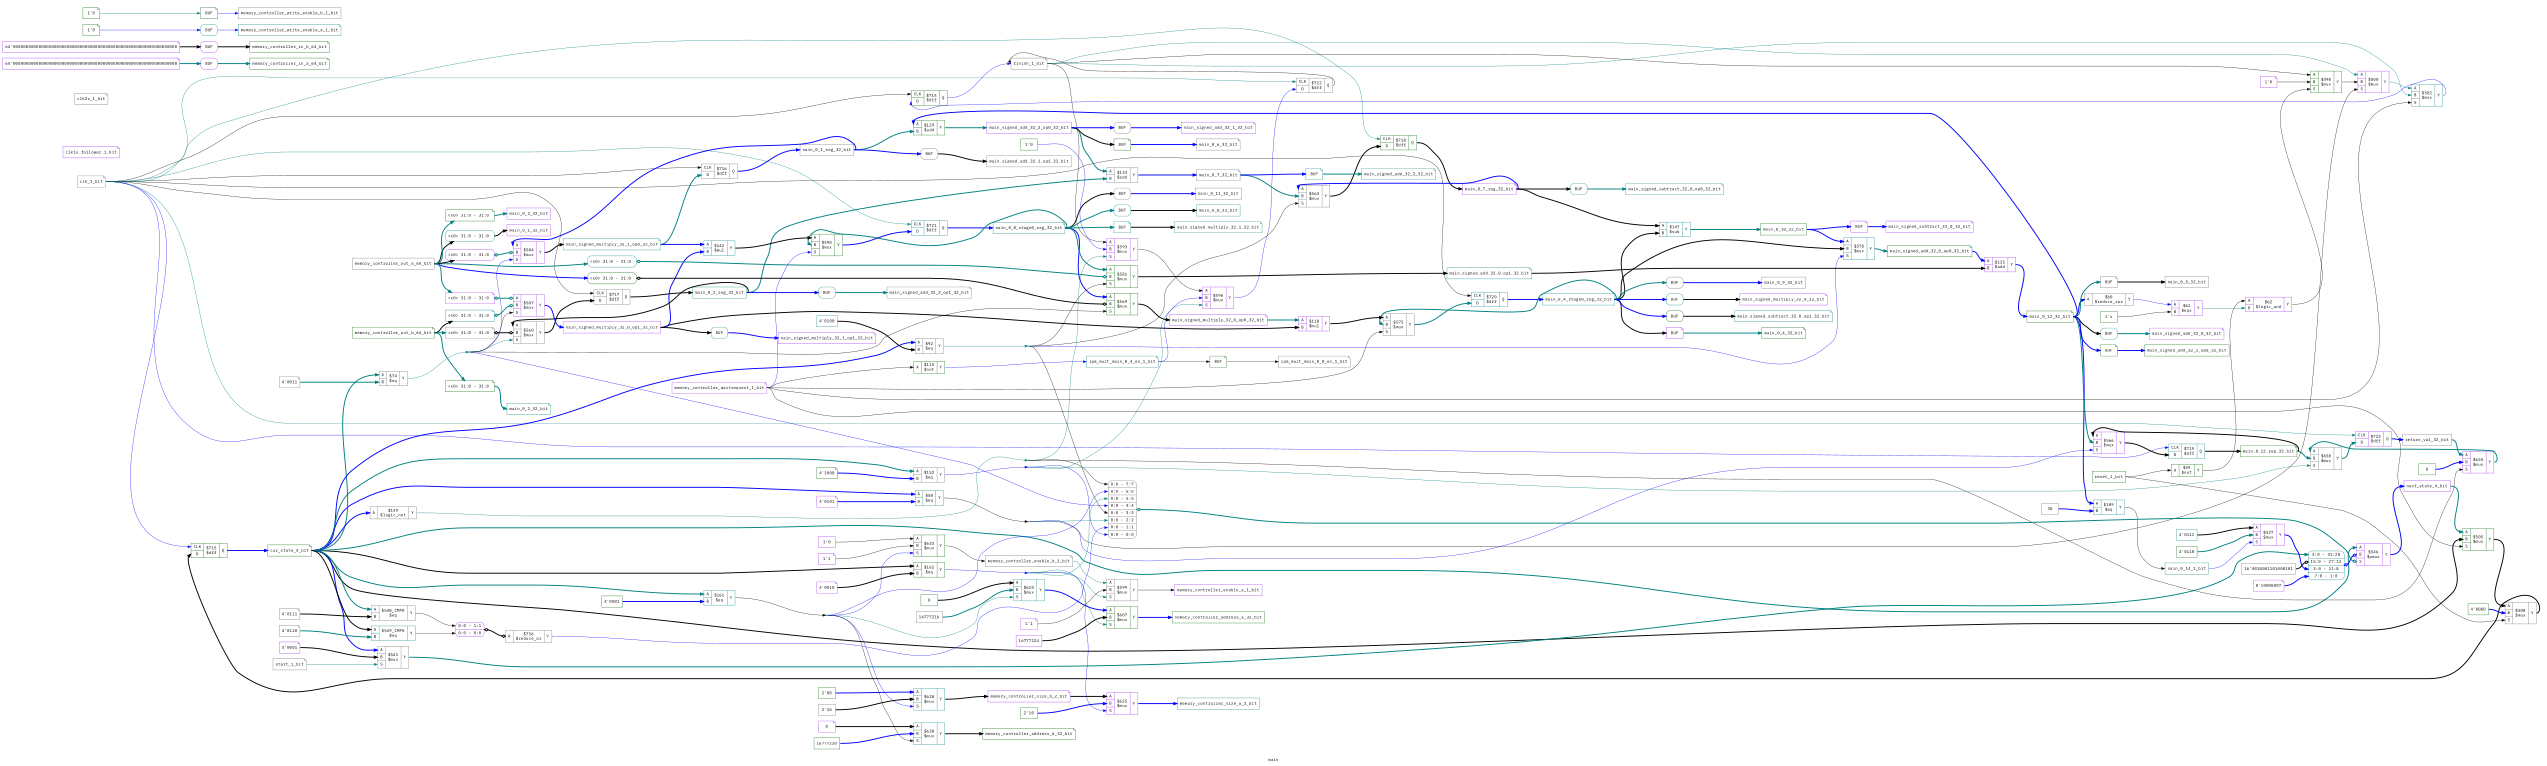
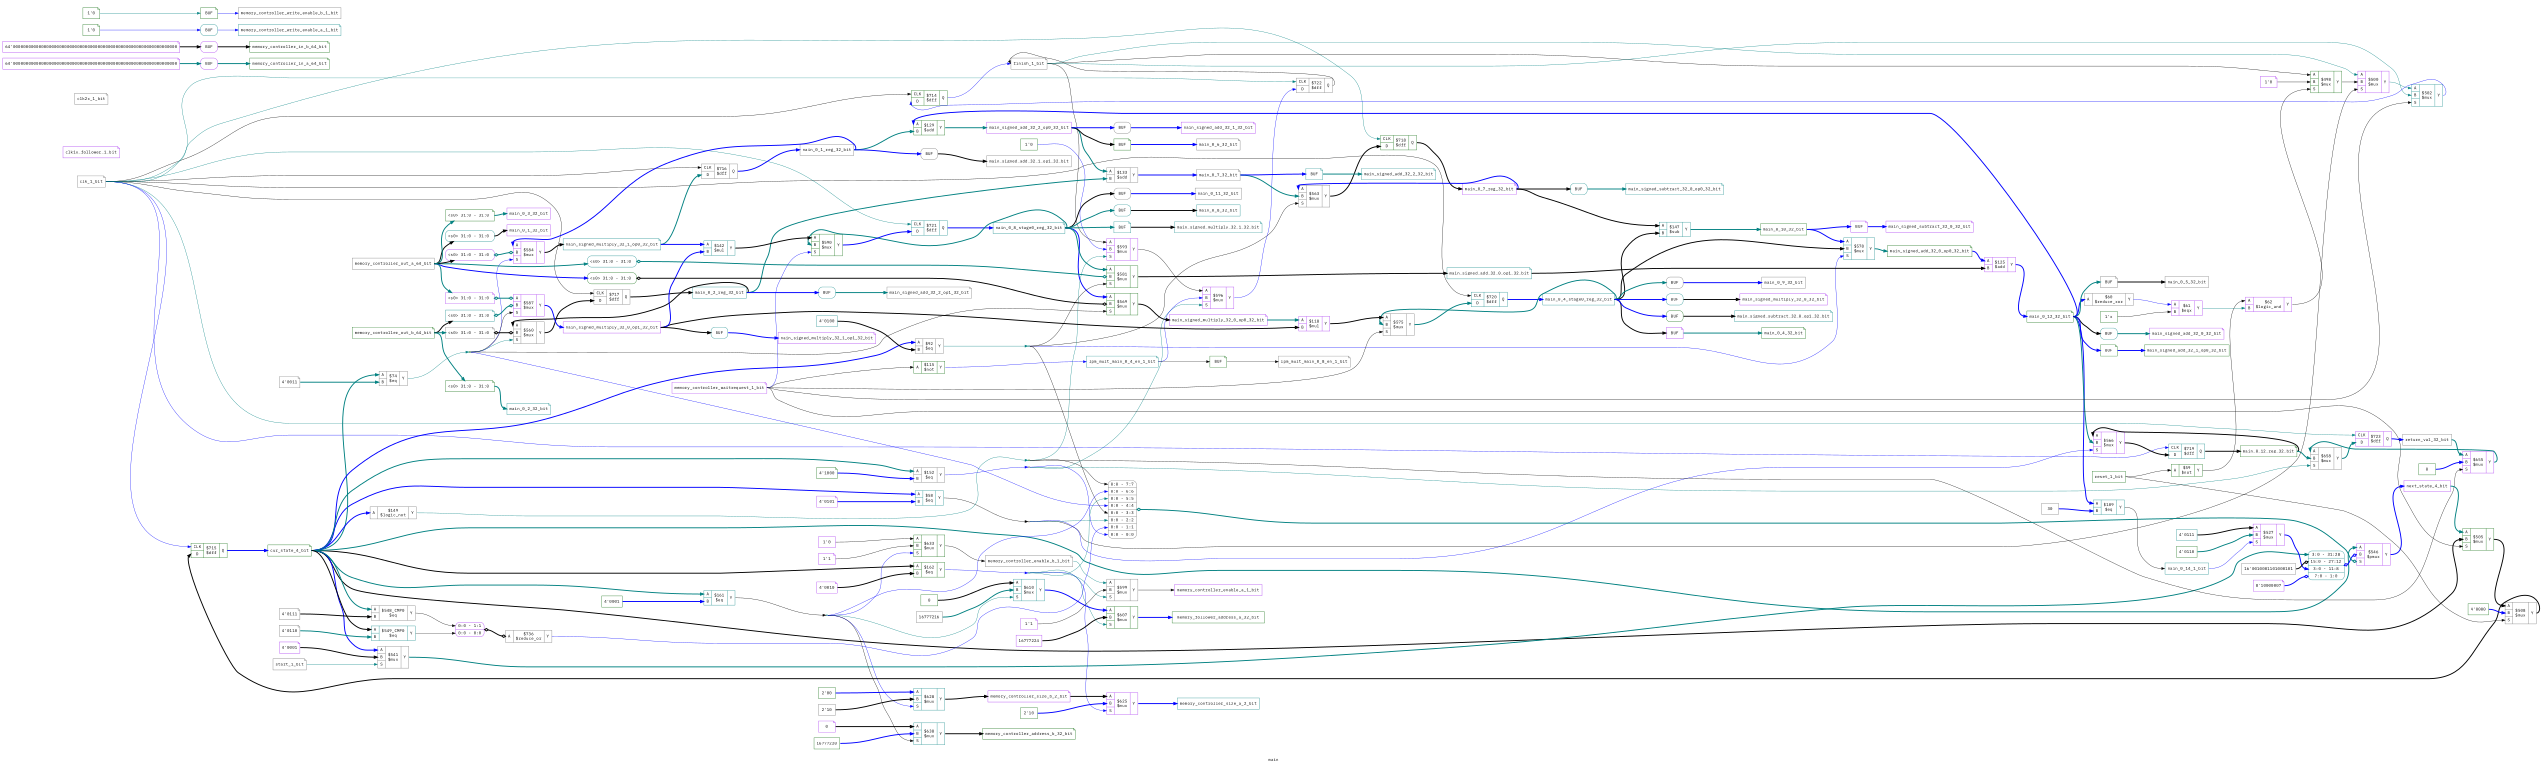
edge "8'10000007" -> "3:0 - 31:28": arrowhead normal -> odiamond
node "memory_controller_address_a_32_bit": label "memory_controller_address_a_32_bit" -> "memory_follower_address_a_32_bit"
